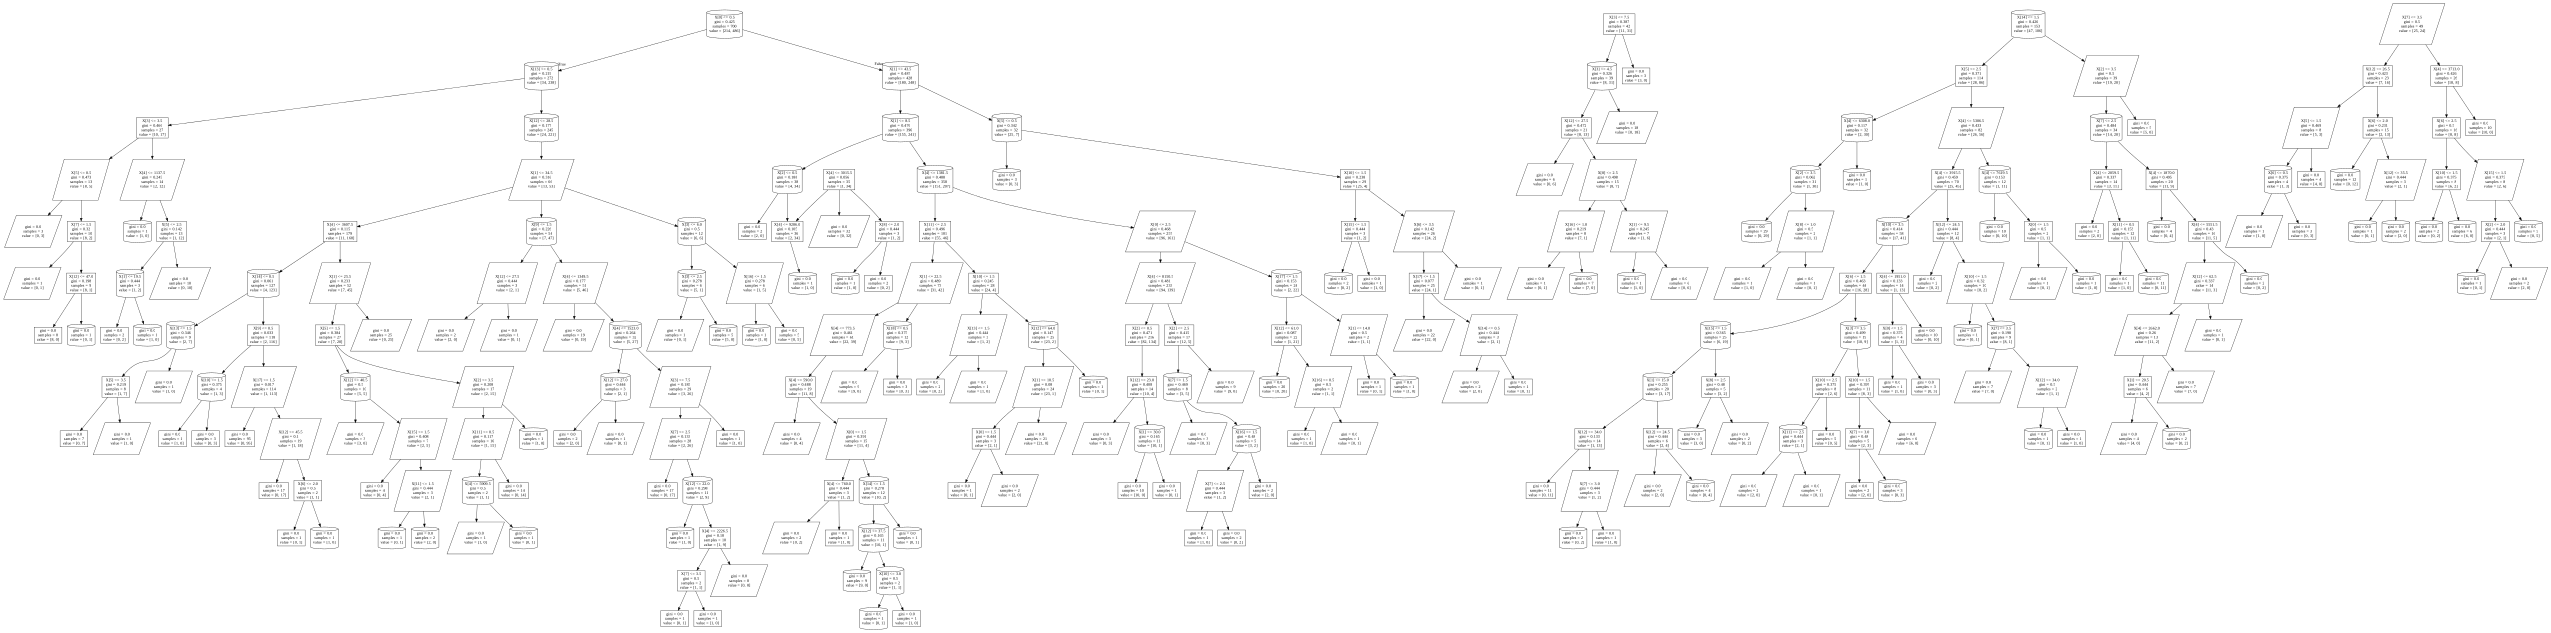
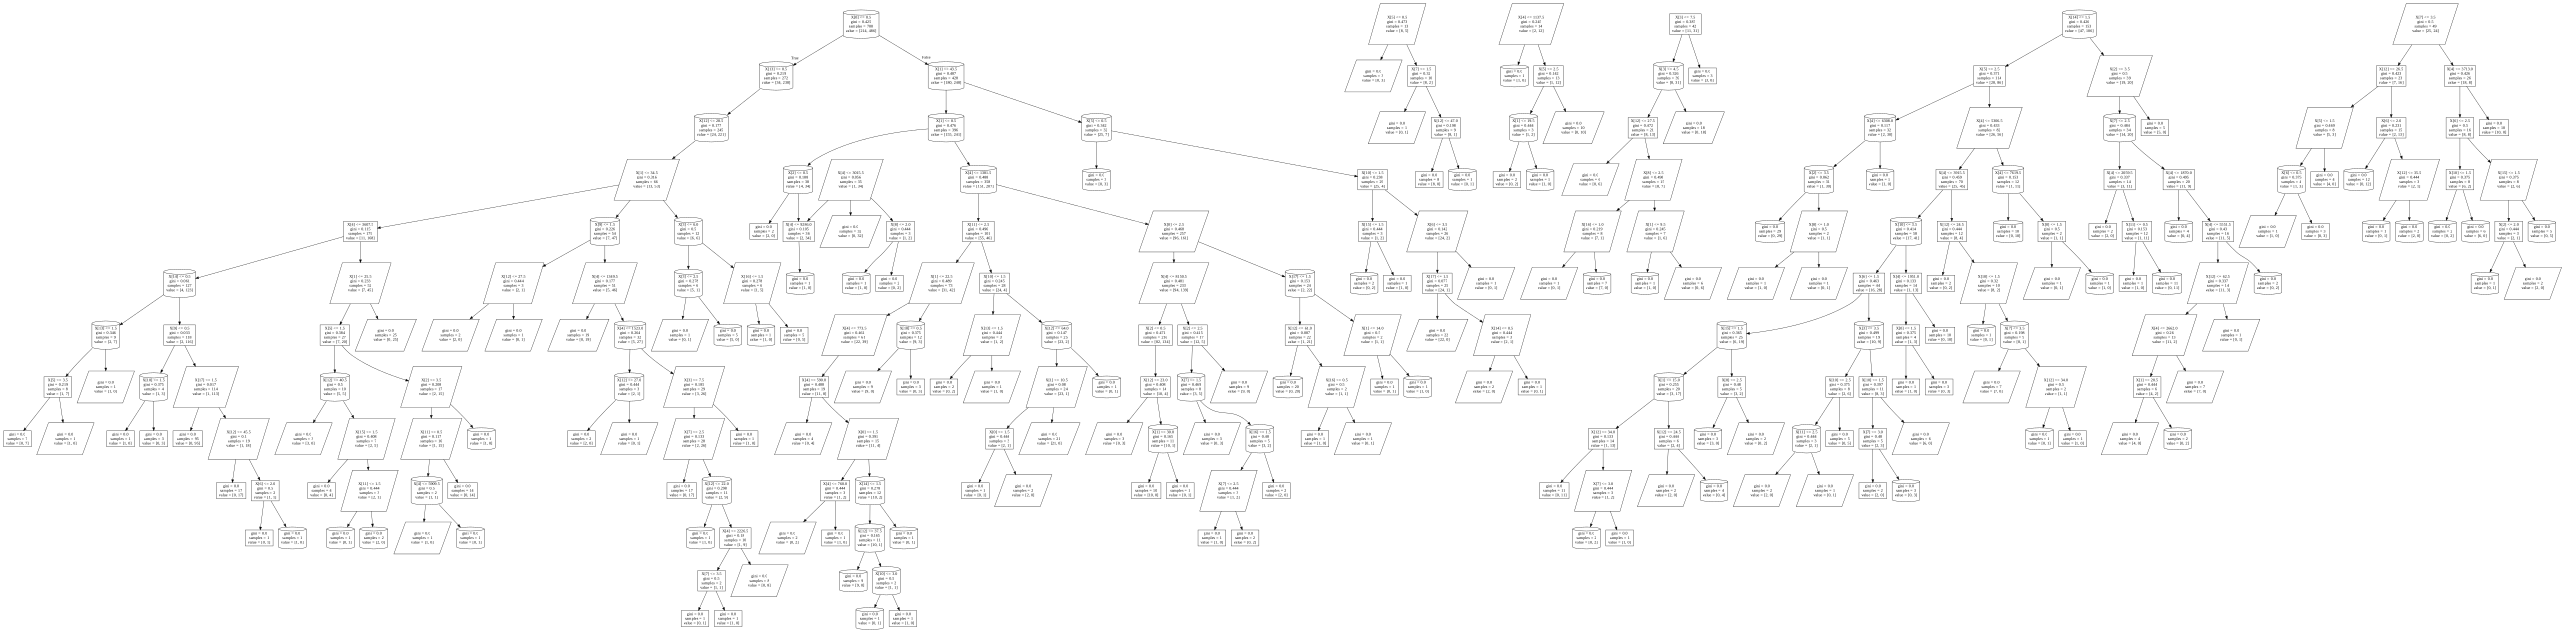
node "X[3] <= 3.5 gini = 0.466 samples = 27 value = [10, 17]": removed
node "X[4] <= 3015.5 gini = 0.056 samples = 35 value = [1, 34]": shape box -> parallelogram
node "X[12] <= 62.5 gini = 0.337 value = 14 value = [11, 3]": label "X[12] <= 62.5 gini = 0.337 value = 14 value = [11, 3]" -> "X[12] <= 62.5 gini = 0.337 samples = 14 value = [11, 3]"
